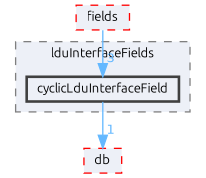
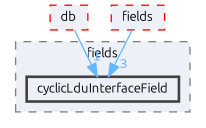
cluster "lduInterfaceFields": label "lduInterfaceFields" -> "fields"
edge "cyclicLduInterfaceField" -> "db": reversed
